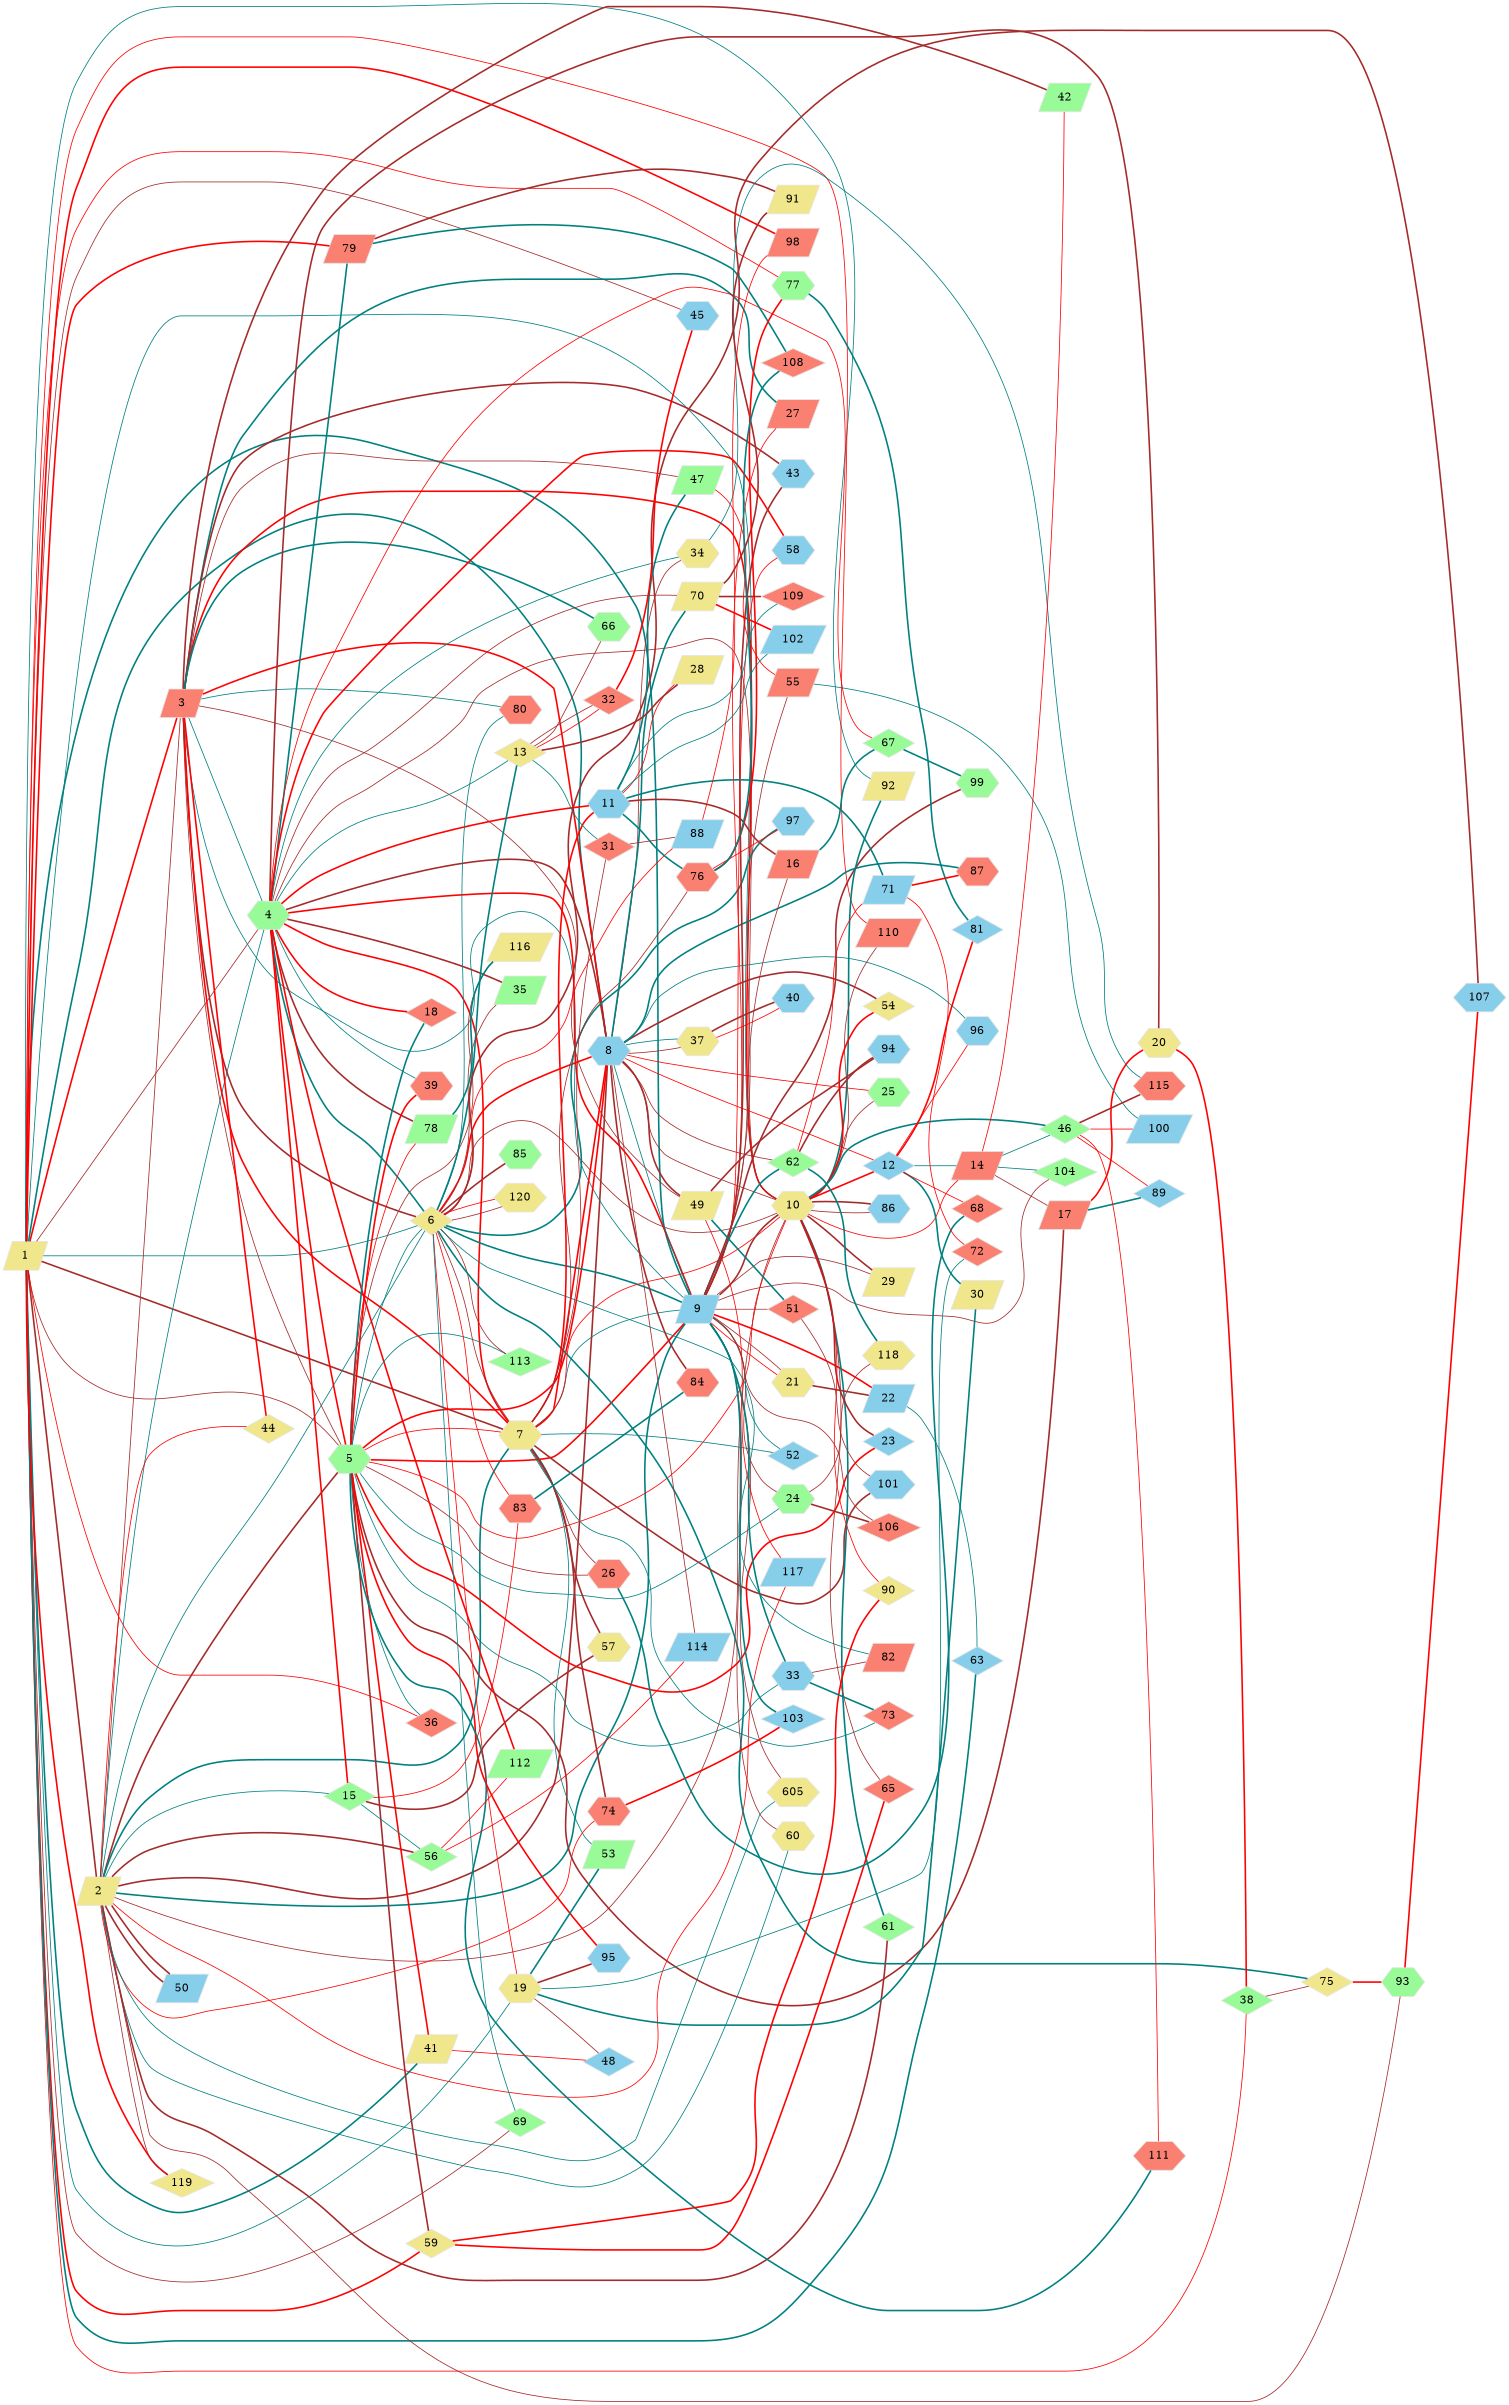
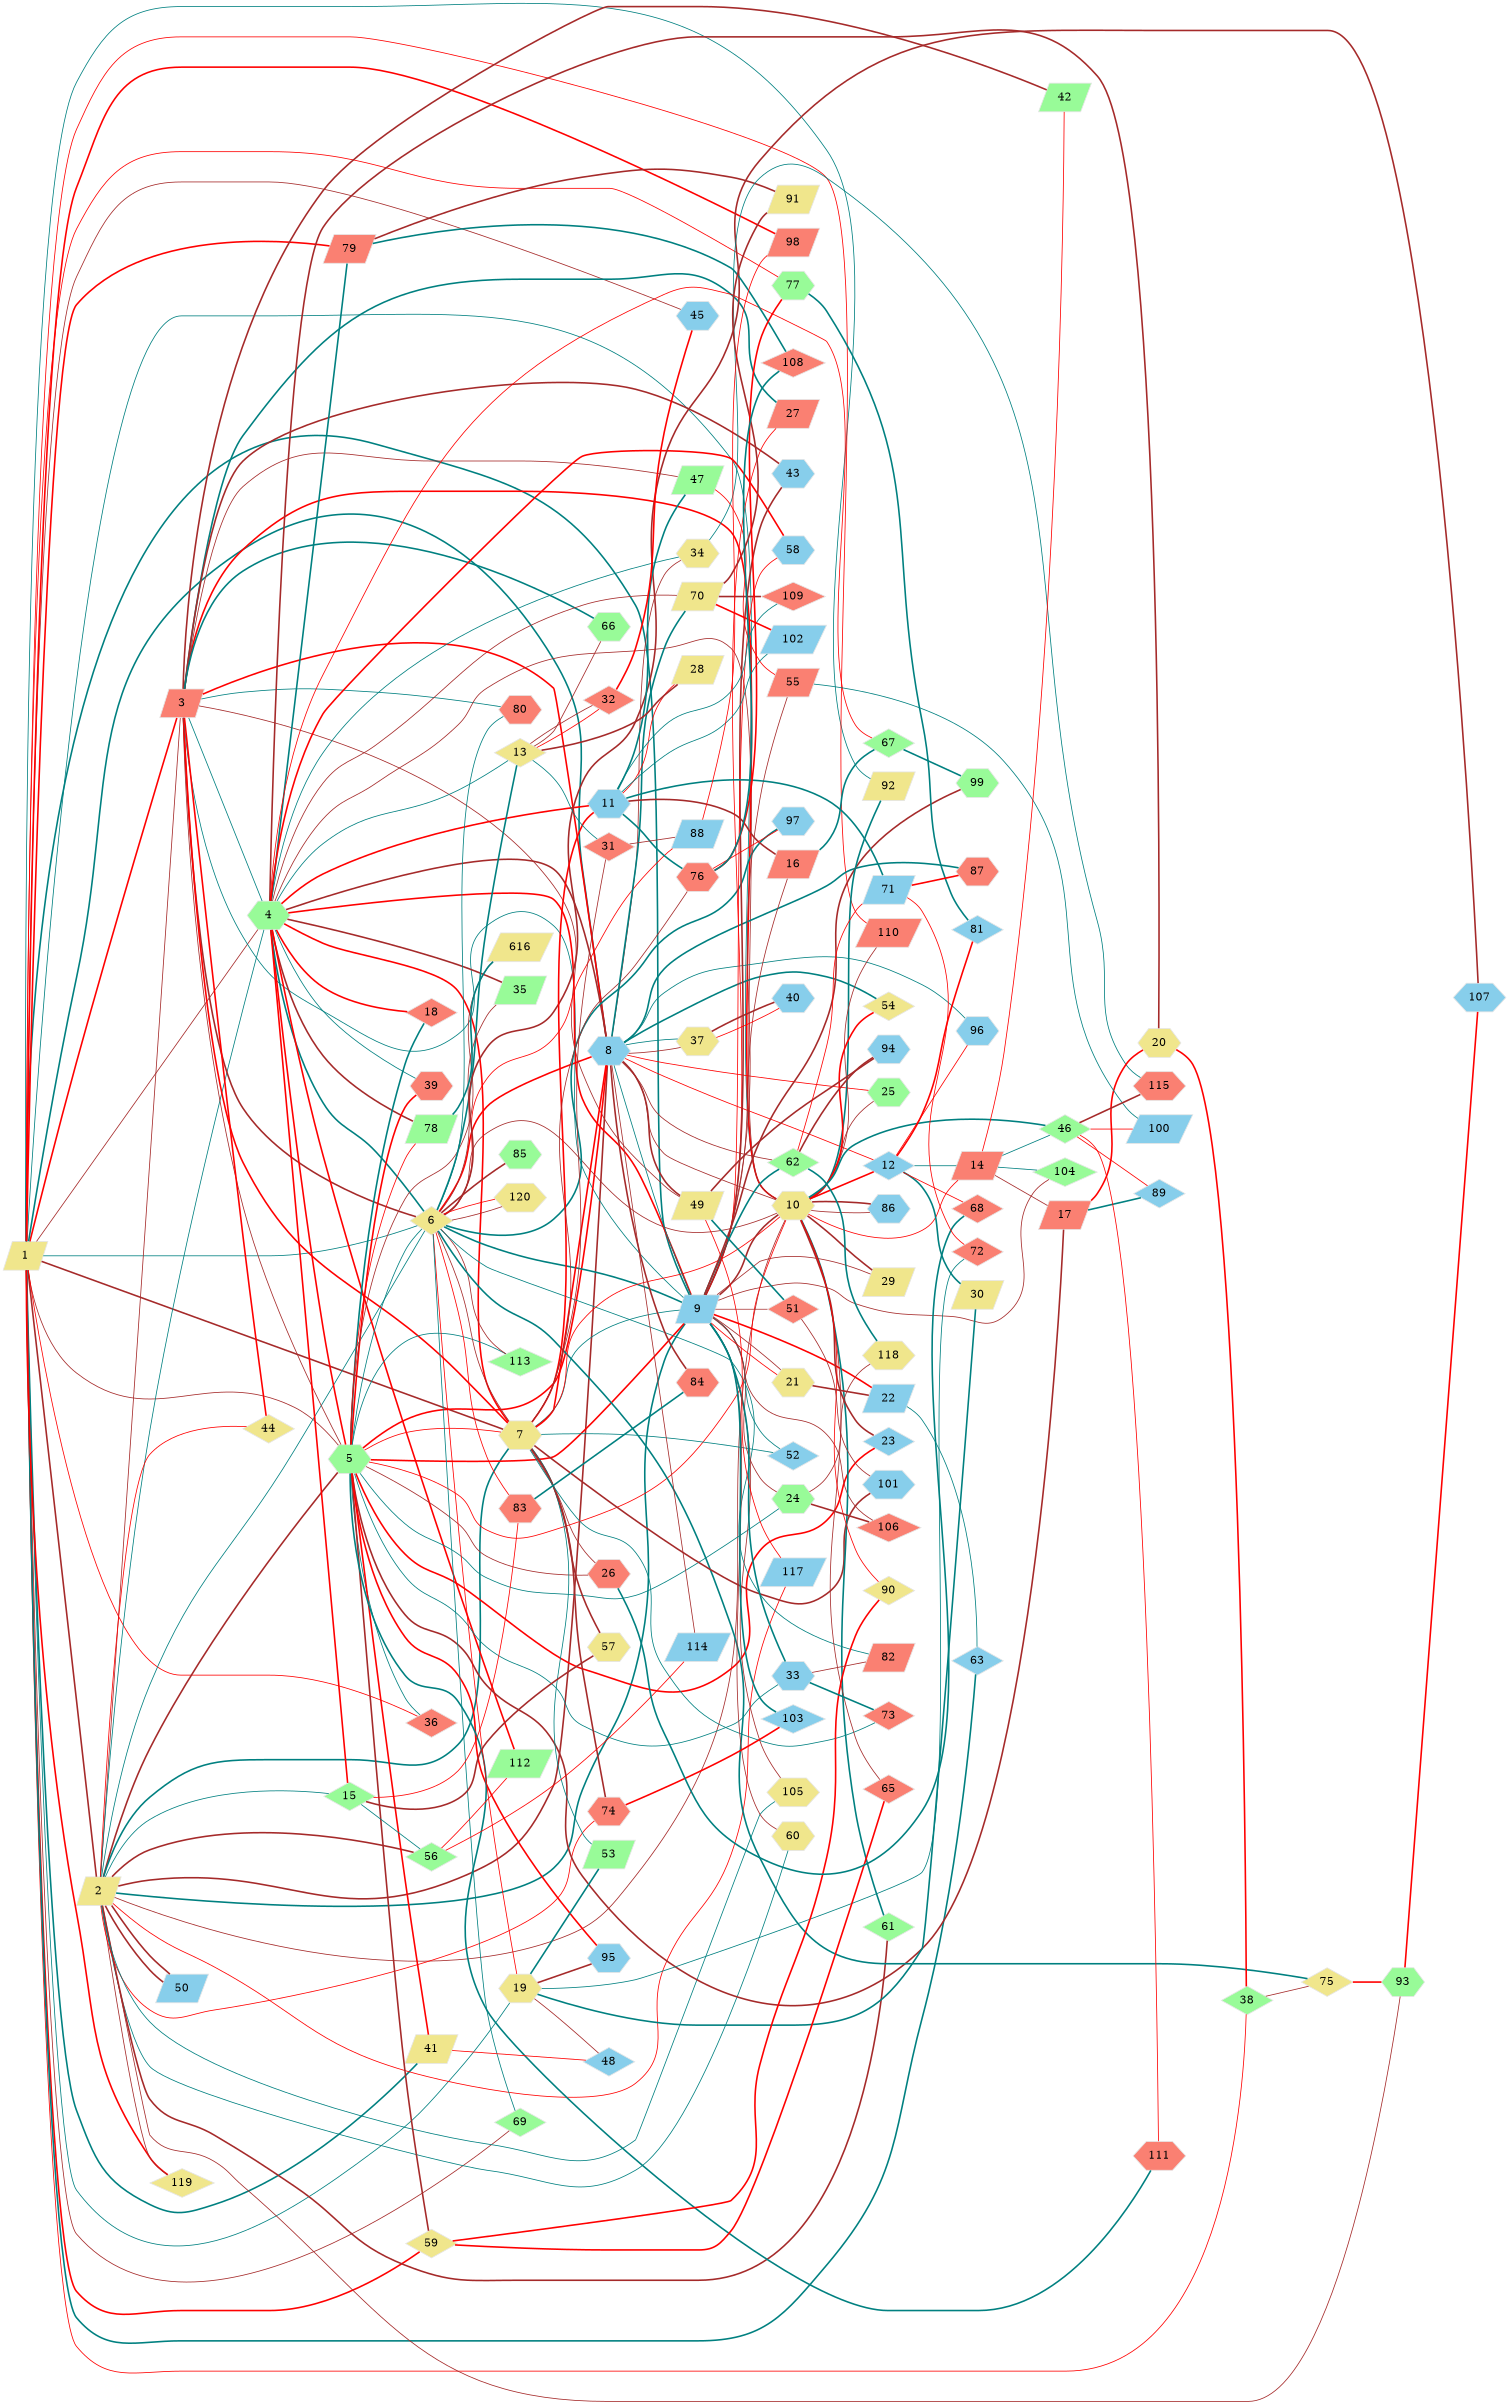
node "116": label "116" -> "616"
edge "54" -- "8": color brown -> teal
node "605": label "605" -> "105"
